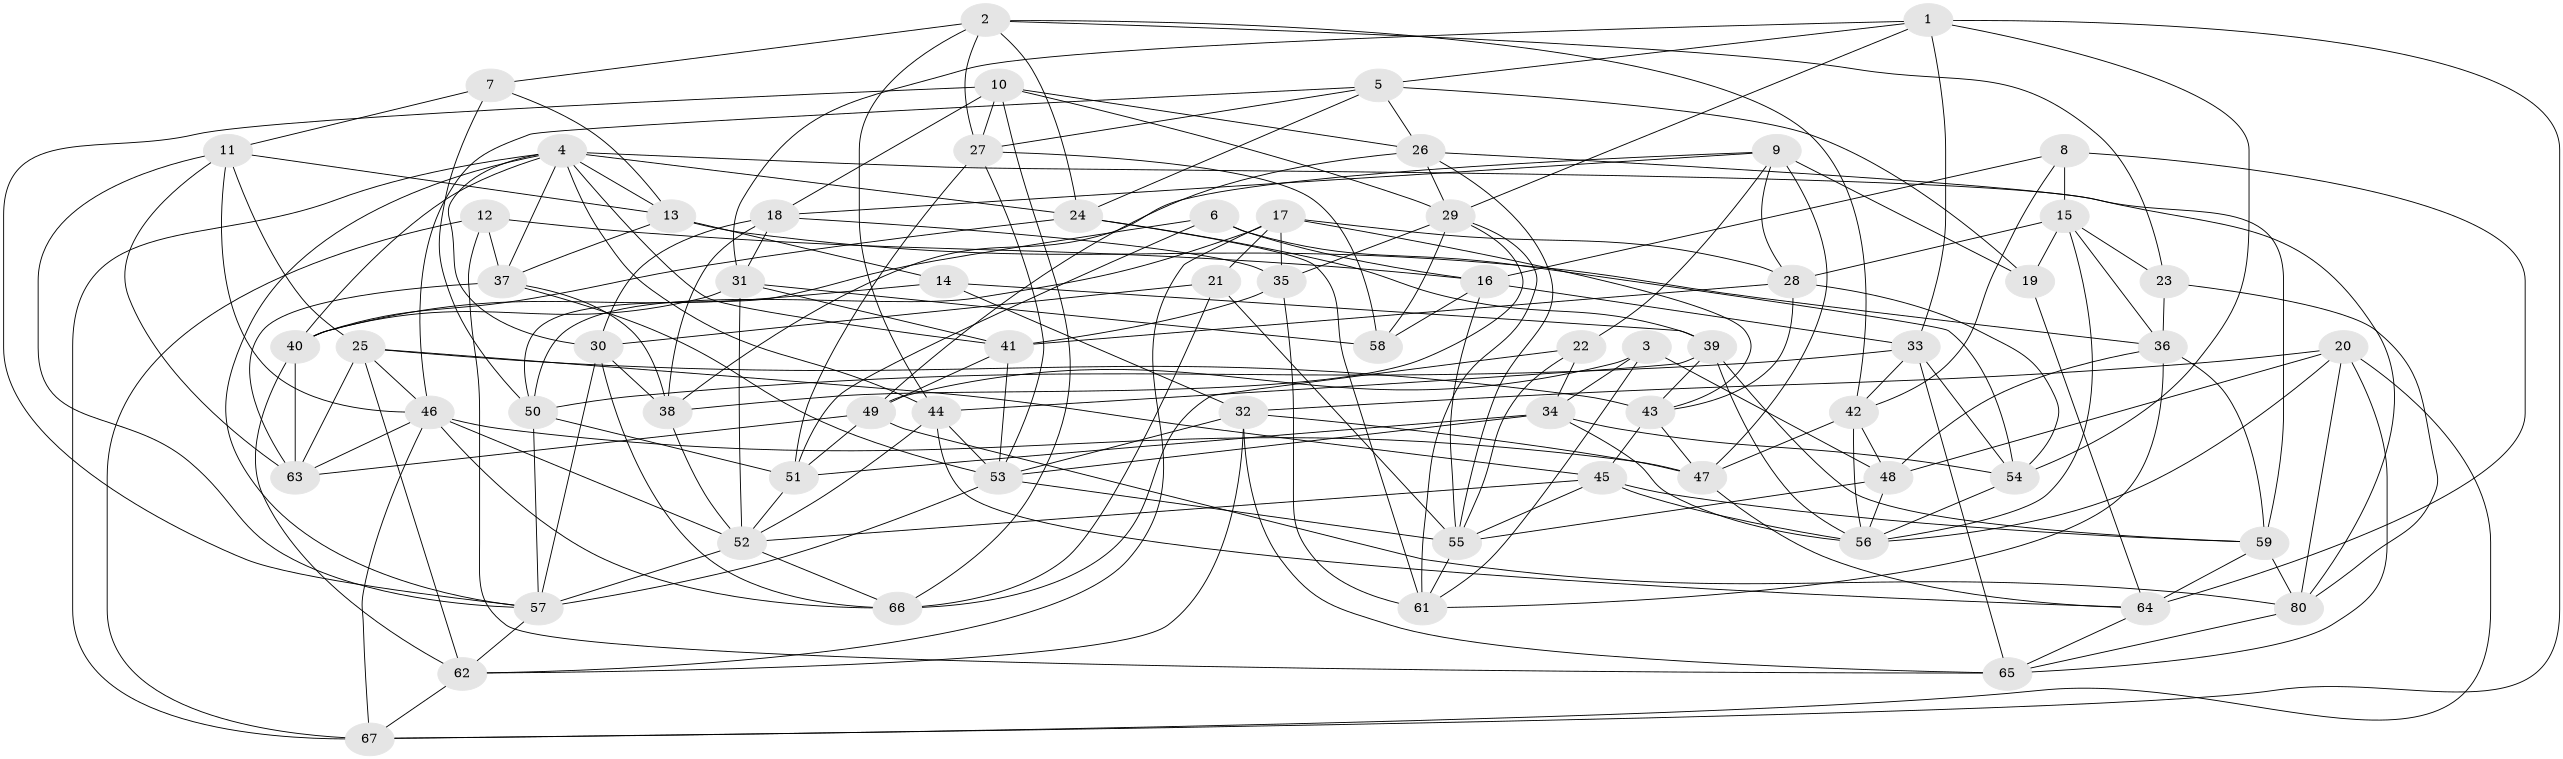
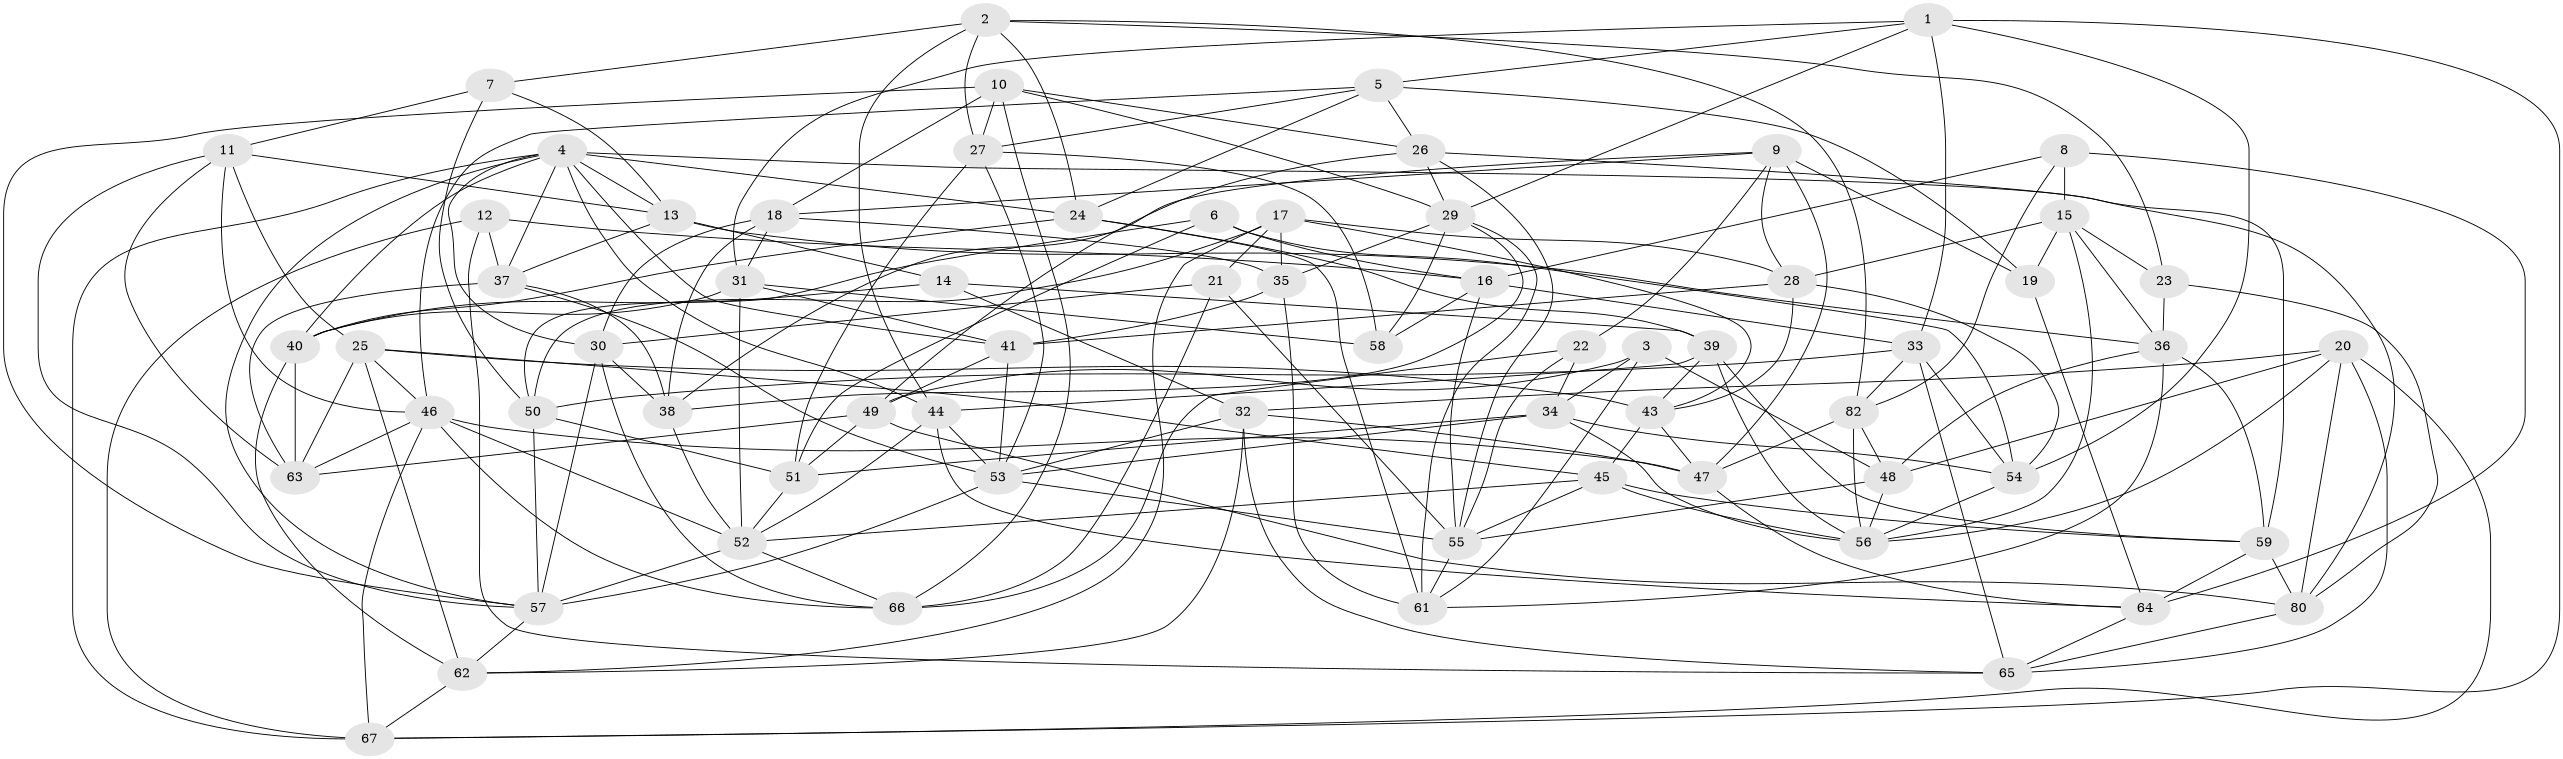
node "42": label "42" -> "82"
